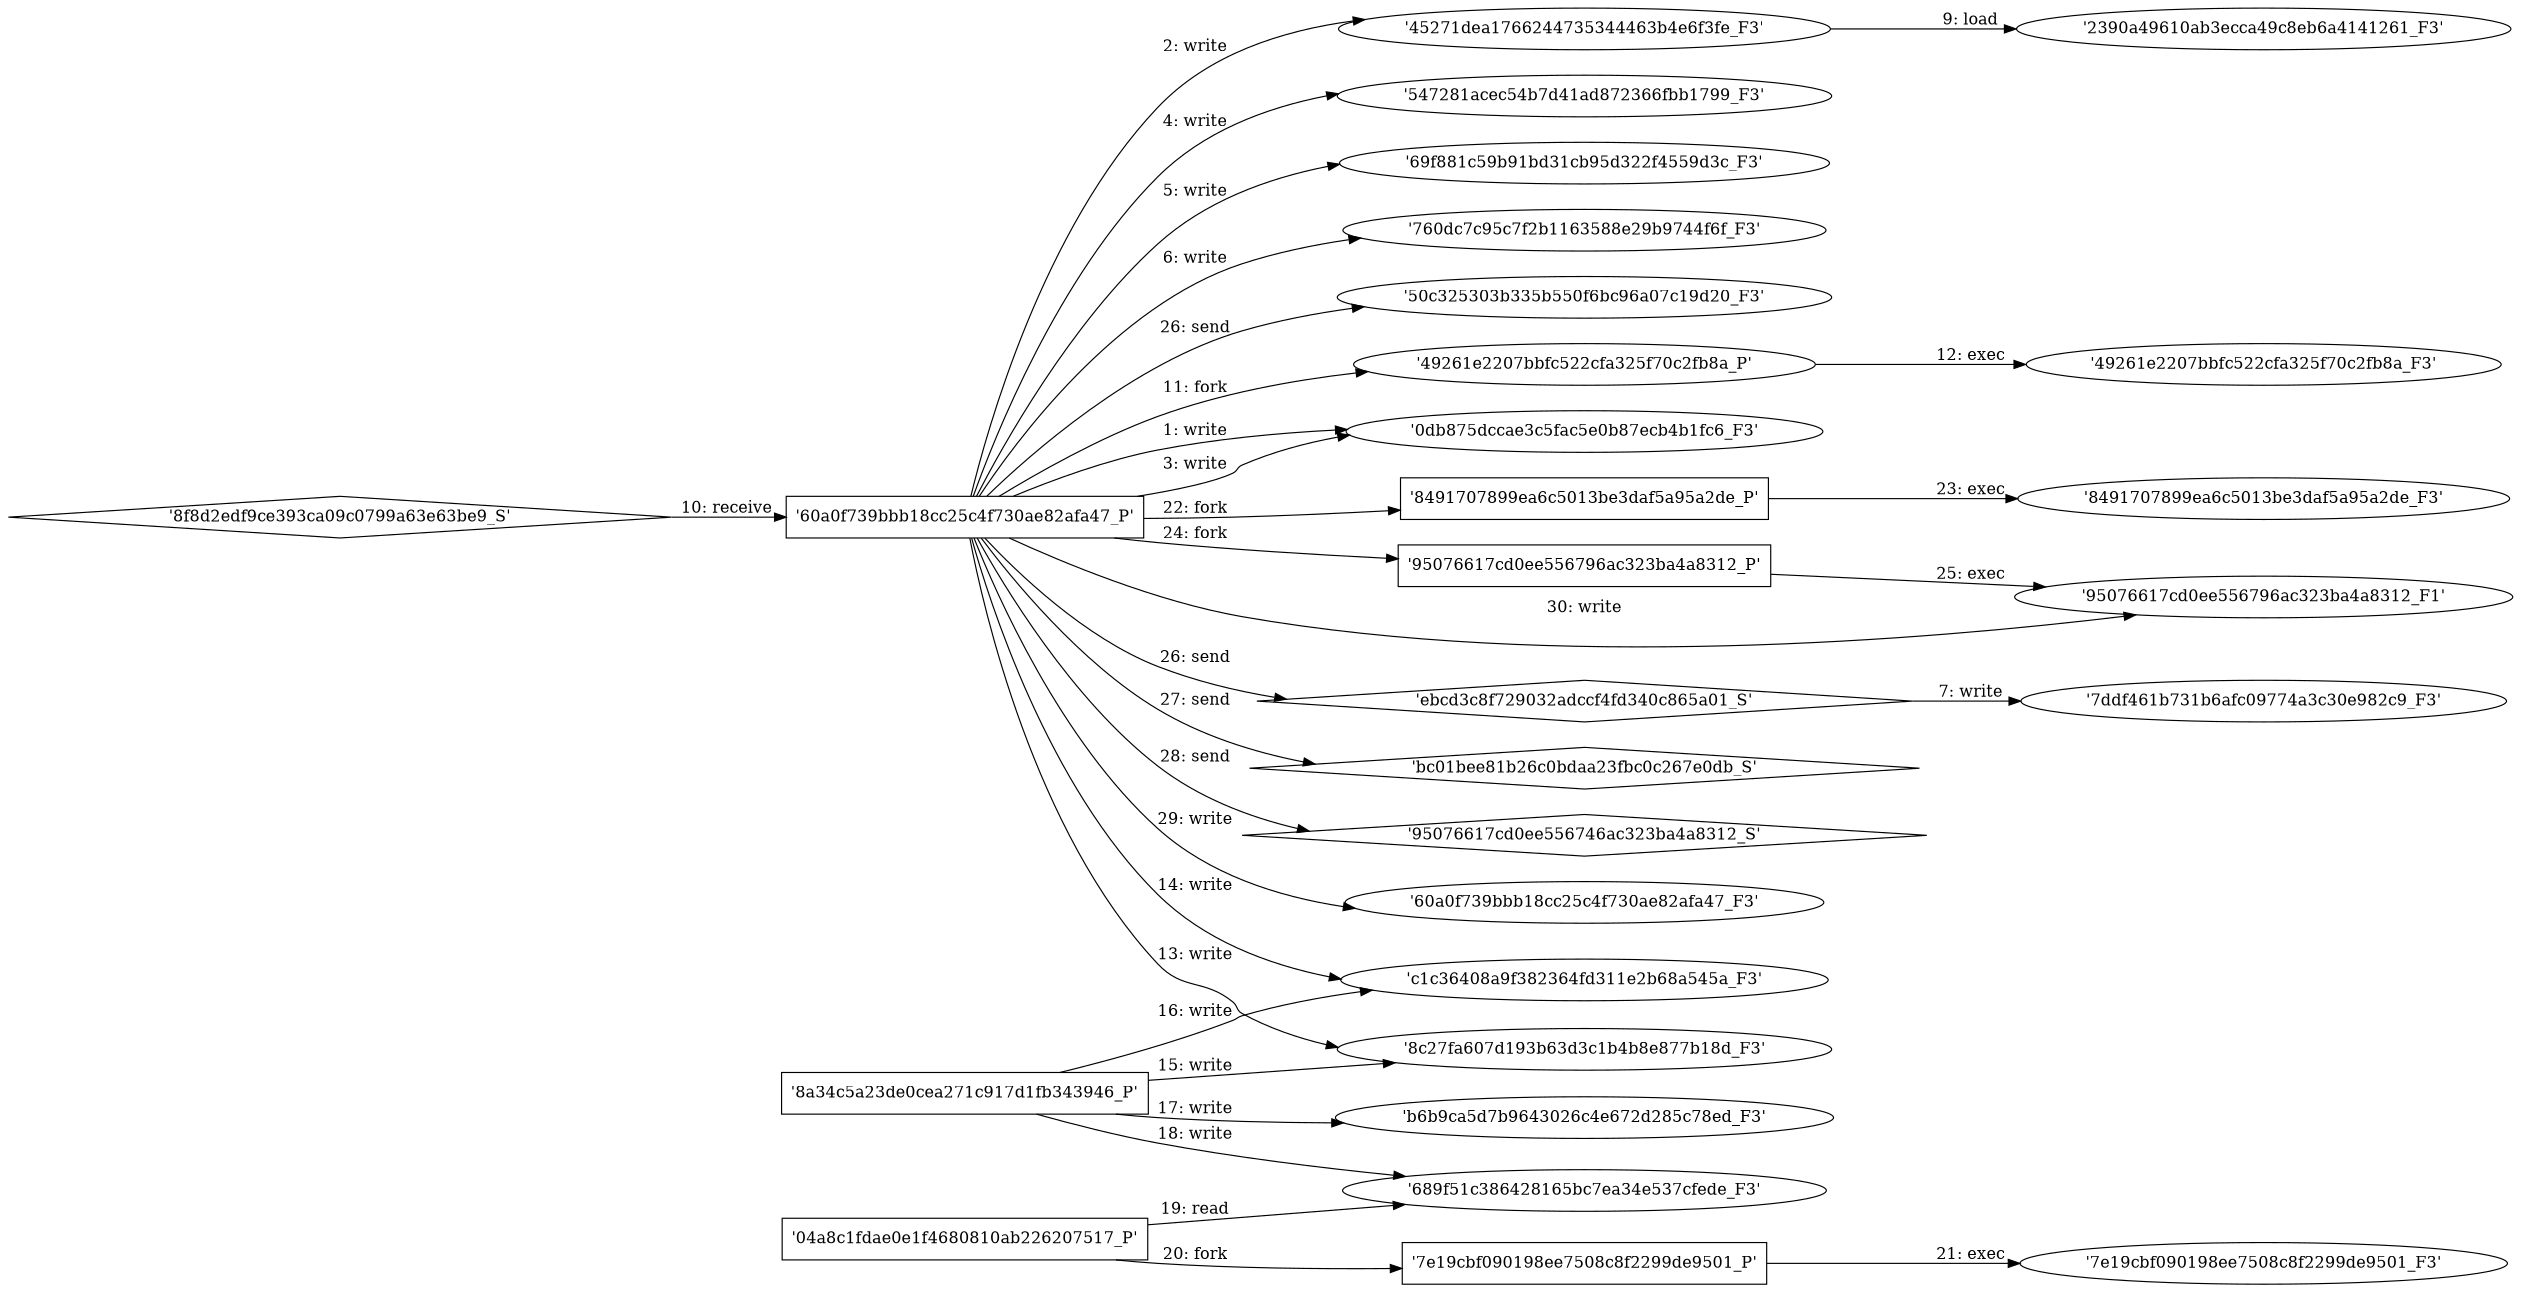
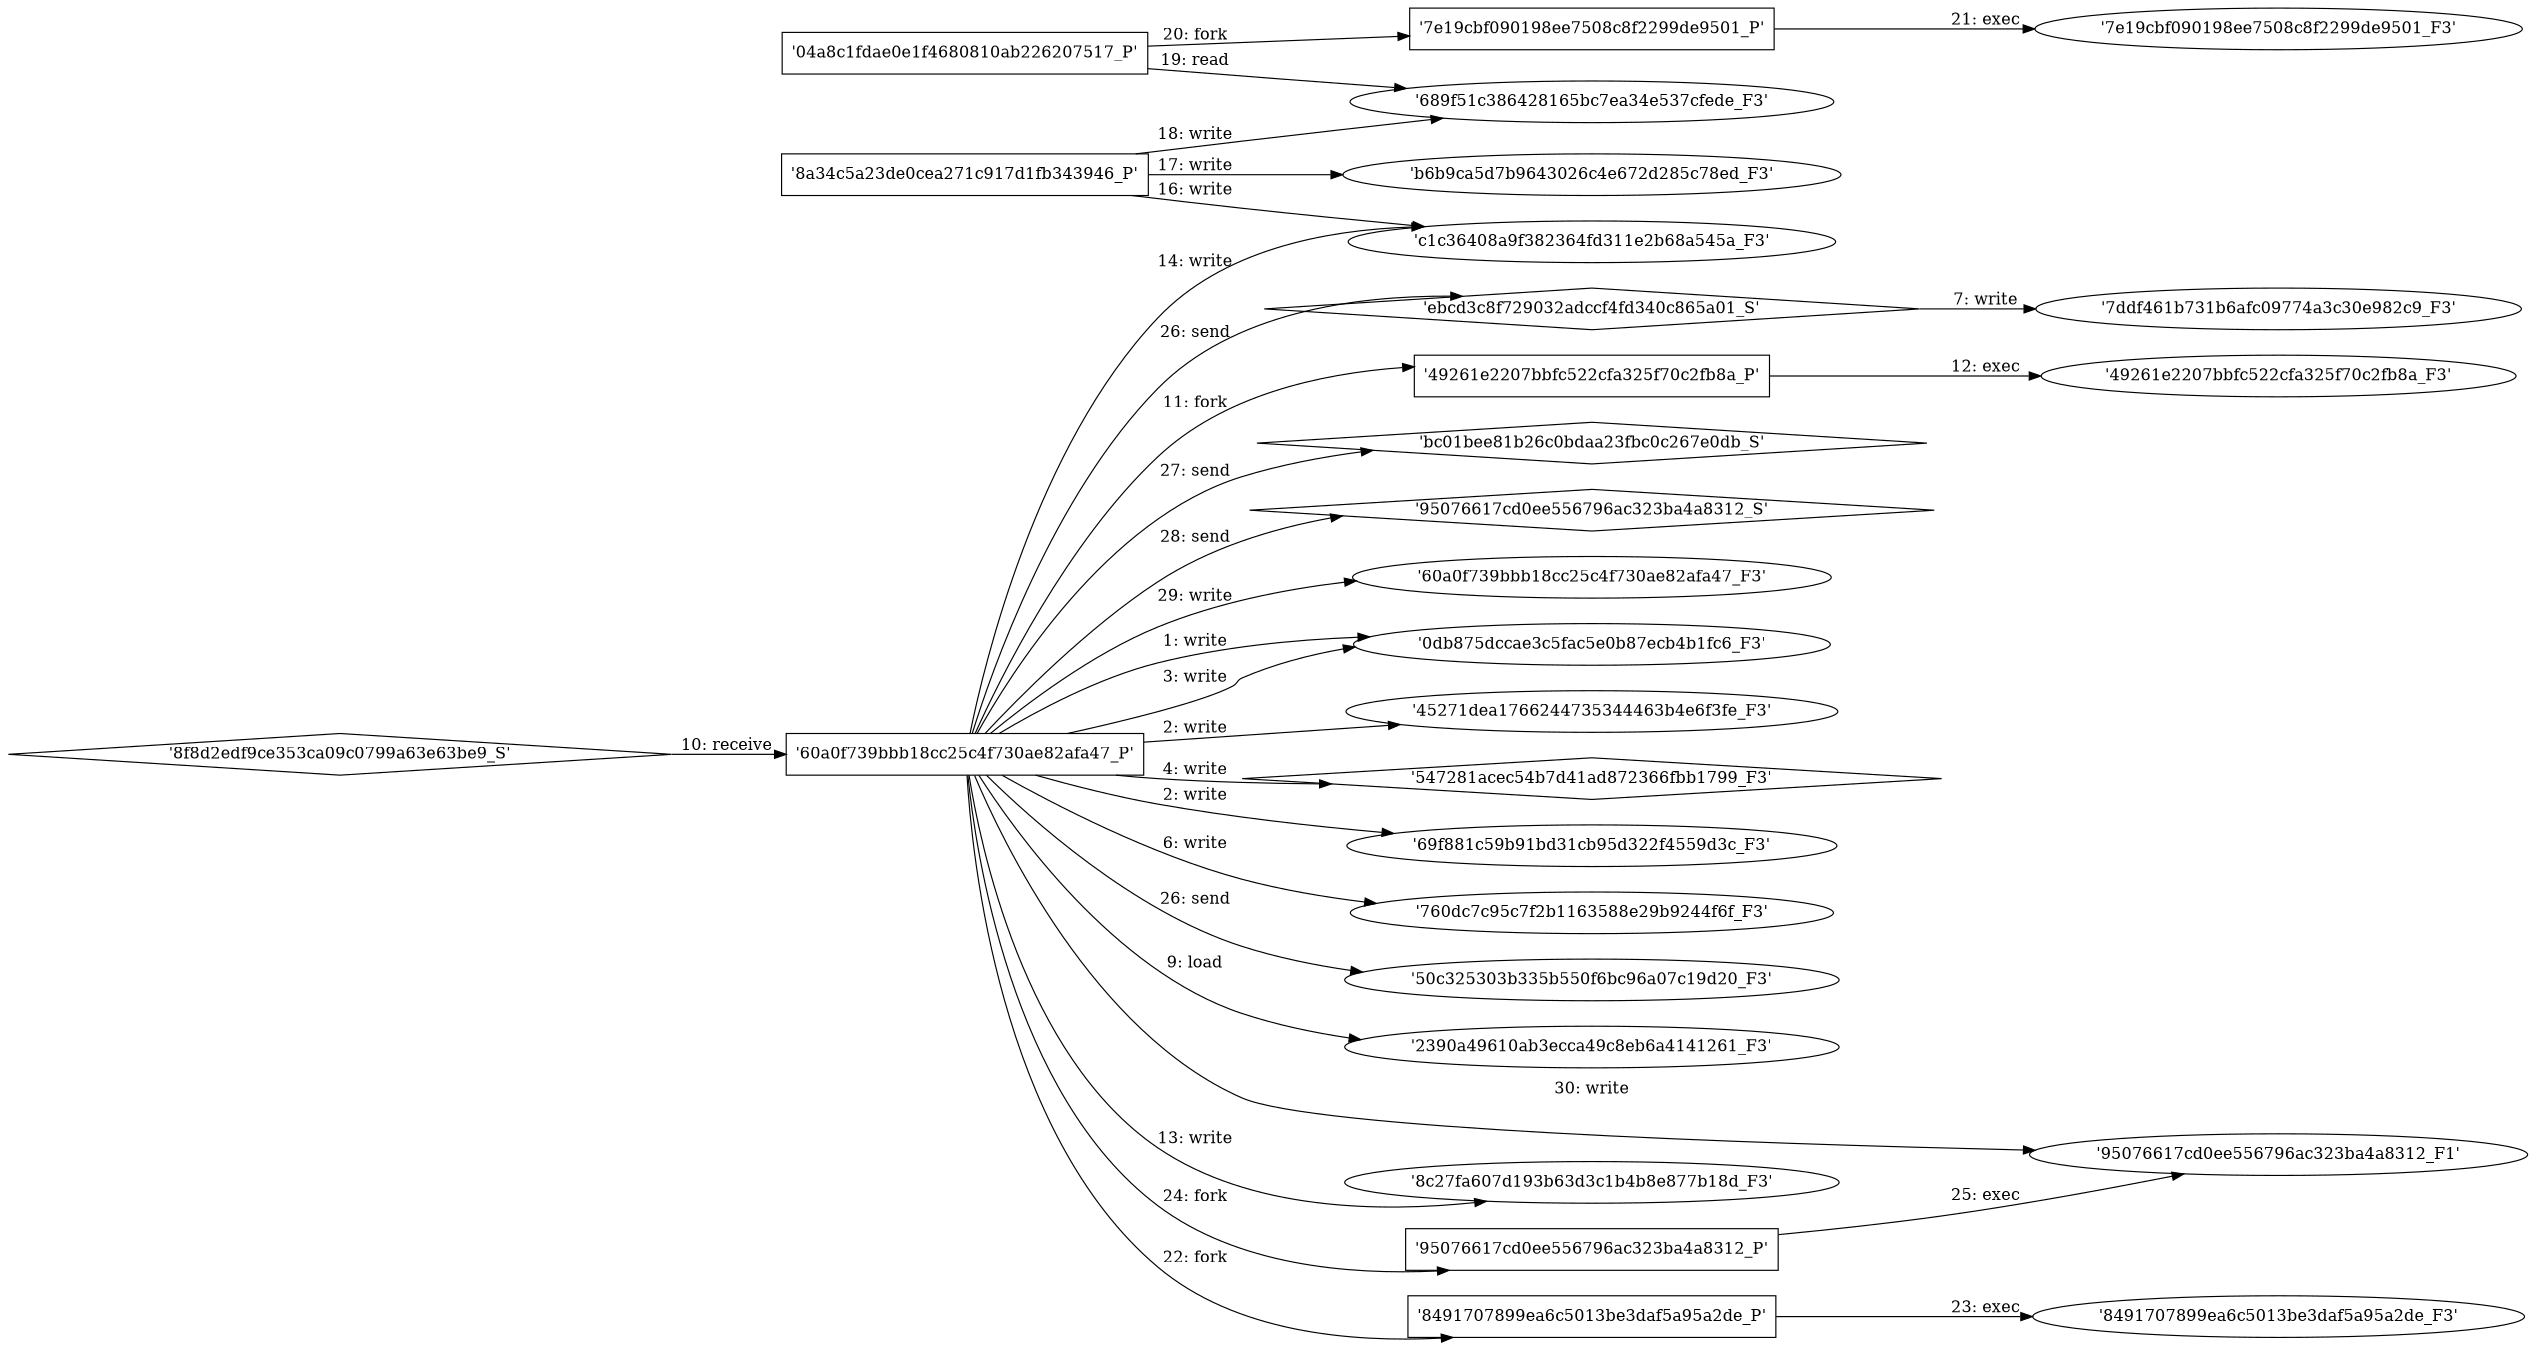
edge "'45271dea1766244735344463b4e6f3fe_F3'" -> "'2390a49610ab3ecca49c8eb6a4141261_F3'": now "'60a0f739bbb18cc25c4f730ae82afa47_P'" -> "'2390a49610ab3ecca49c8eb6a4141261_F3'"
node "'547281acec54b7d41ad872366fbb1799_F3'": shape ellipse -> diamond
edge "'60a0f739bbb18cc25c4f730ae82afa47_P'" -> "'69f881c59b91bd31cb95d322f4559d3c_F3'": label "5: write" -> "2: write"
node "'760dc7c95c7f2b1163588e29b9744f6f_F3'": label "'760dc7c95c7f2b1163588e29b9744f6f_F3'" -> "'760dc7c95c7f2b1163588e29b9244f6f_F3'"
node "'49261e2207bbfc522cfa325f70c2fb8a_P'": shape ellipse -> box
node "'8f8d2edf9ce393ca09c0799a63e63be9_S'": label "'8f8d2edf9ce393ca09c0799a63e63be9_S'" -> "'8f8d2edf9ce353ca09c0799a63e63be9_S'"
node "'95076617cd0ee556746ac323ba4a8312_S'": label "'95076617cd0ee556746ac323ba4a8312_S'" -> "'95076617cd0ee556796ac323ba4a8312_S'"
edge "'8a34c5a23de0cea271c917d1fb343946_P'" -> "'8c27fa607d193b63d3c1b4b8e877b18d_F3'": removed, label "15: write"
